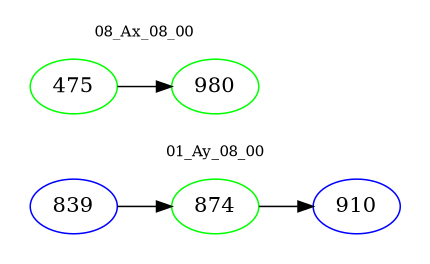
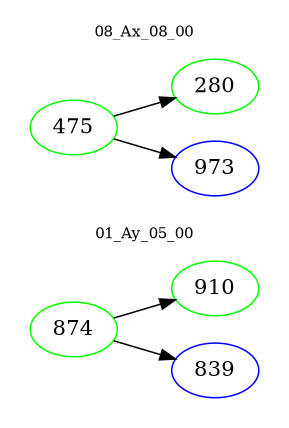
node "980": label "980" -> "280"
cluster "01_Ay_08_00": label "01_Ay_08_00" -> "01_Ay_05_00"
node "973": added
edge "839" -> "874": reversed
node "910": color blue -> green
